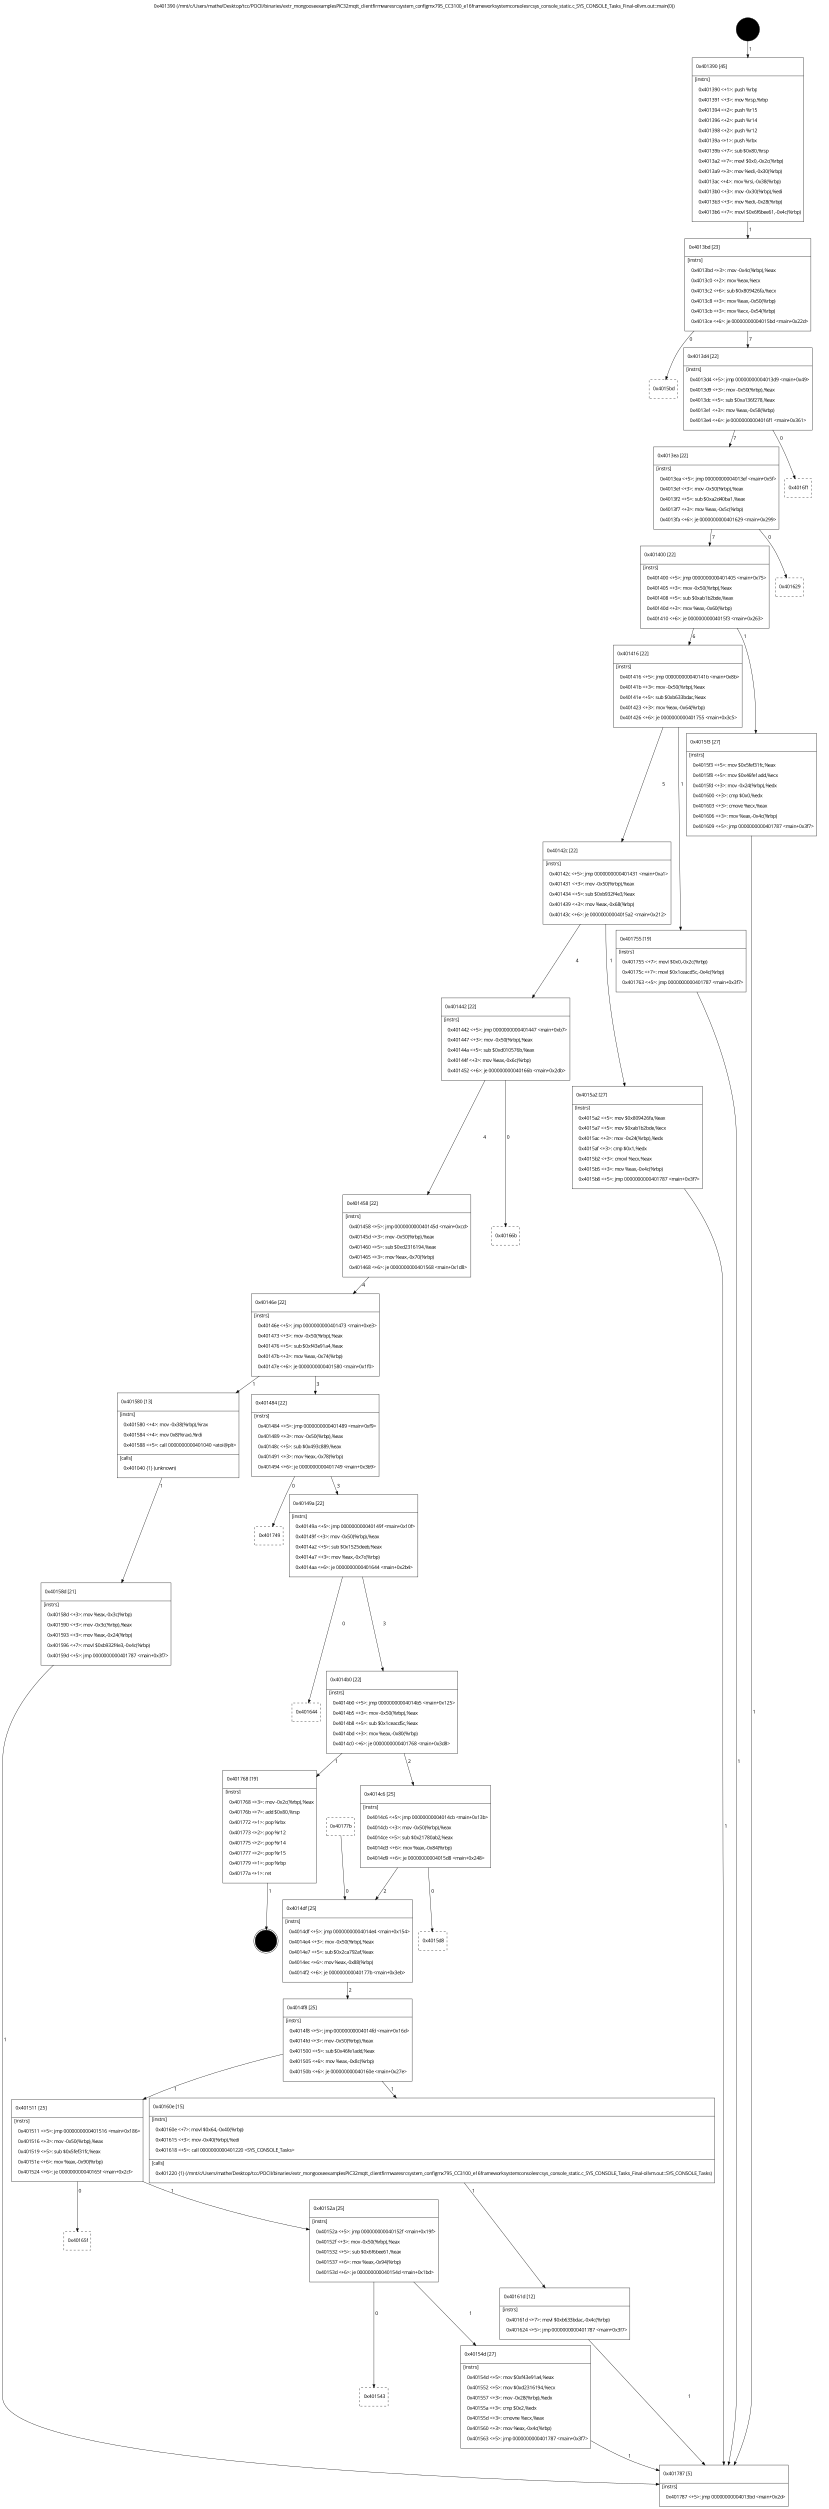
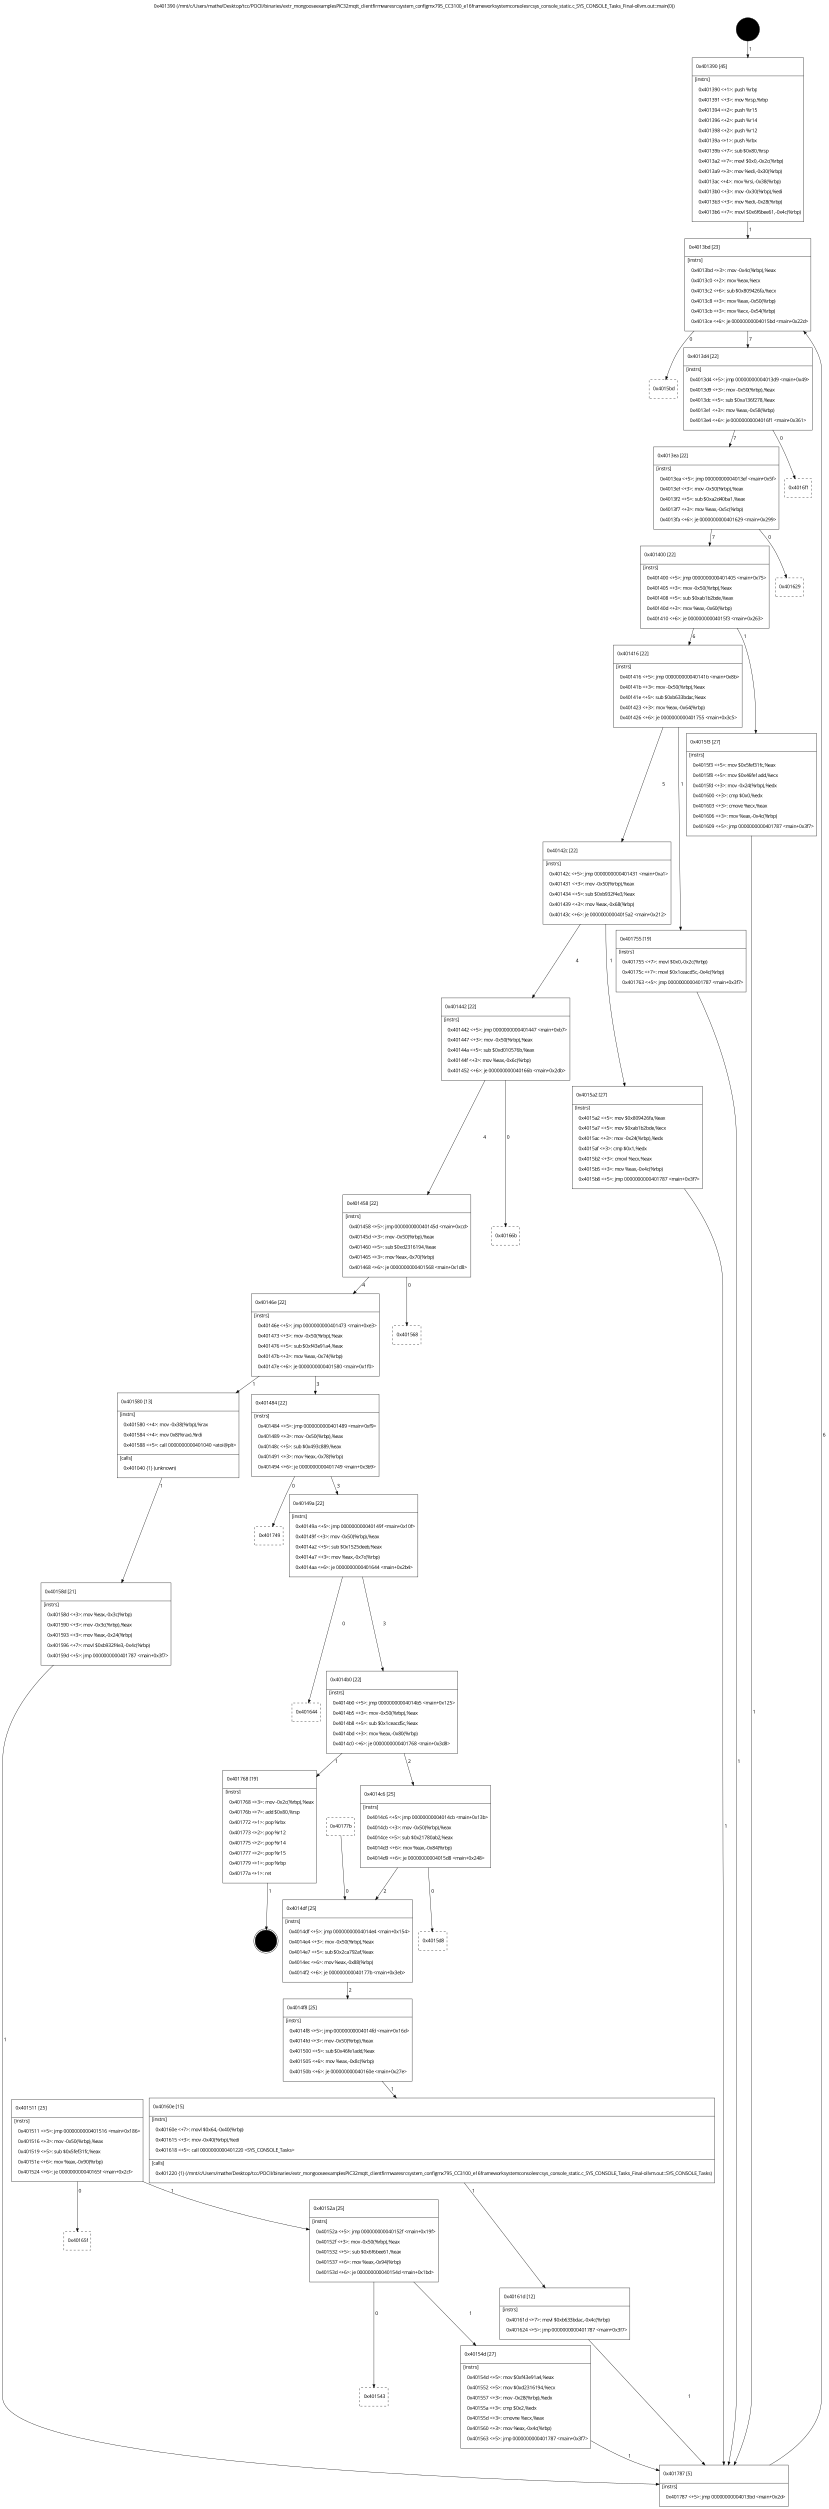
node "0x401568": added
edge "0x401787 [5]" -> "0x4013bd [23]": added, label "6"
edge "0x4014f8 [25]" -> "0x401511 [25]": removed, label "1"
